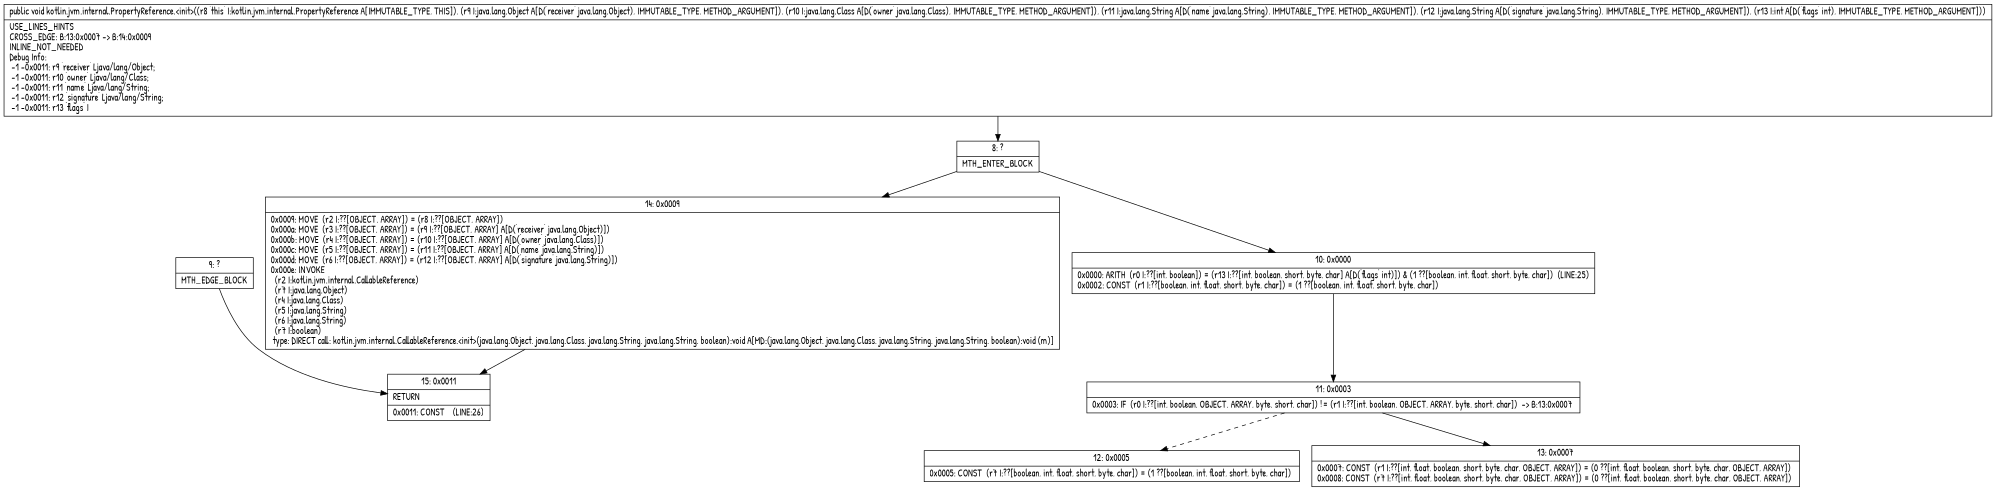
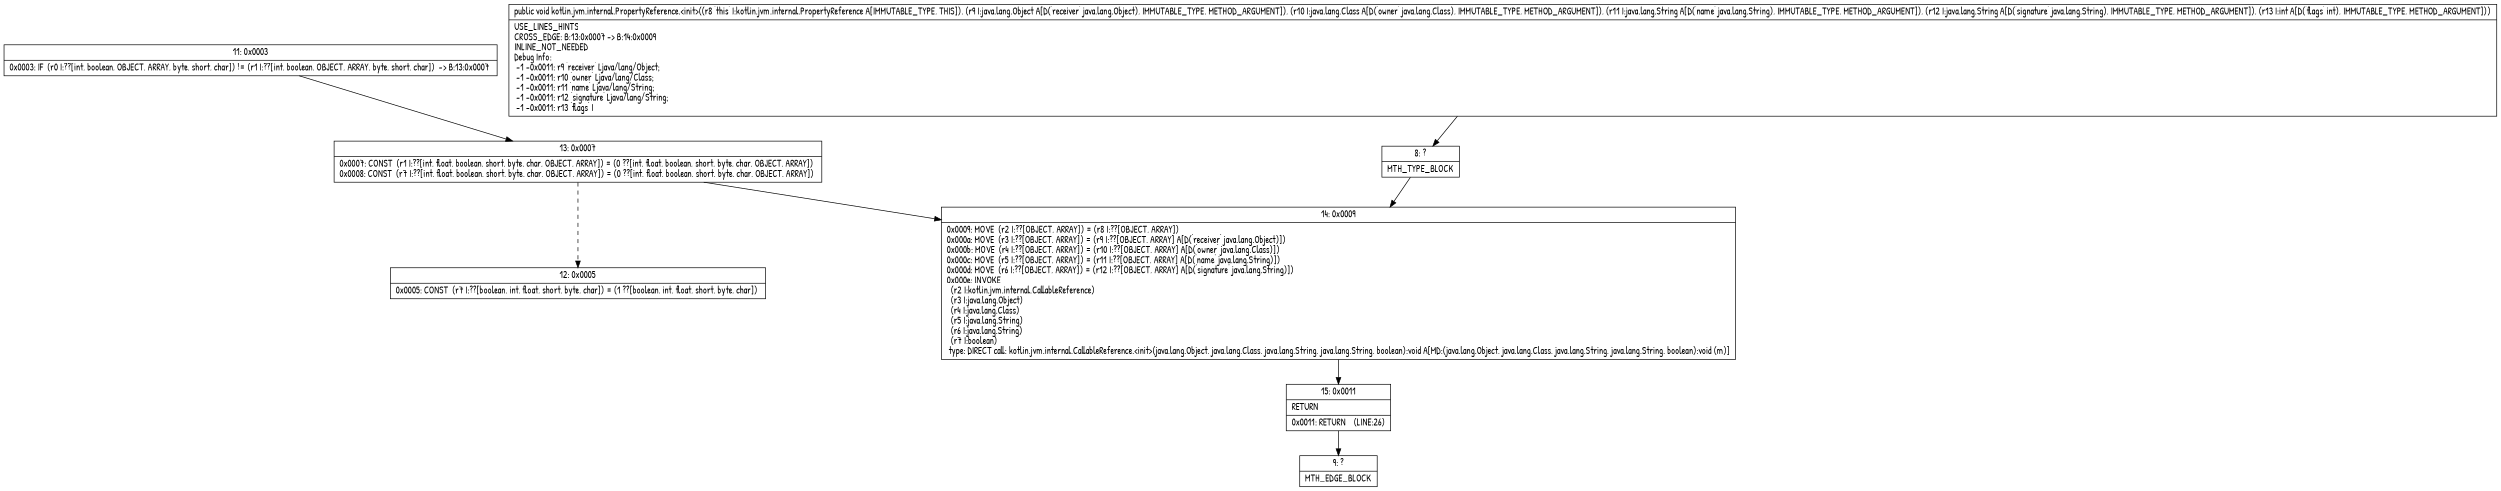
node "8: ?": text "MTH_ENTER_BLOCK" -> "MTH_TYPE_BLOCK"
edge "13: 0x0007" -> "14: 0x0009": added
node "10: 0x0000": removed
node "14: 0x0009": text "(r7 I:java.lang.Object)" -> "(r3 I:java.lang.Object)"
edge "9: ?" -> "15: 0x0011": reversed
node "15: 0x0011": text "0x0011: CONST    (LINE:26)" -> "0x0011: RETURN    (LINE:26)"
edge "11: 0x0003" -> "12: 0x0005": now "13: 0x0007" -> "12: 0x0005"
